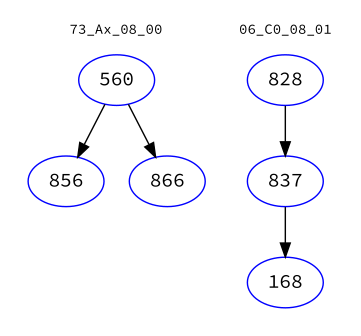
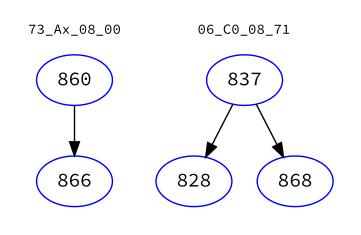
cluster "06_C0_08_01": label "06_C0_08_01" -> "06_C0_08_71"
node "560": label "560" -> "860"
edge "828" -> "837": reversed
node "856": removed
node "168": label "168" -> "868"
